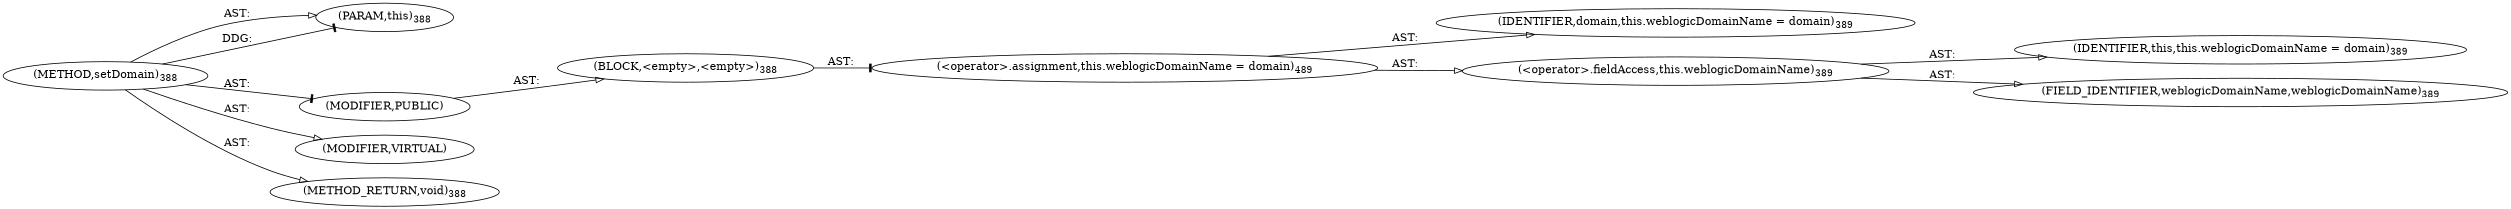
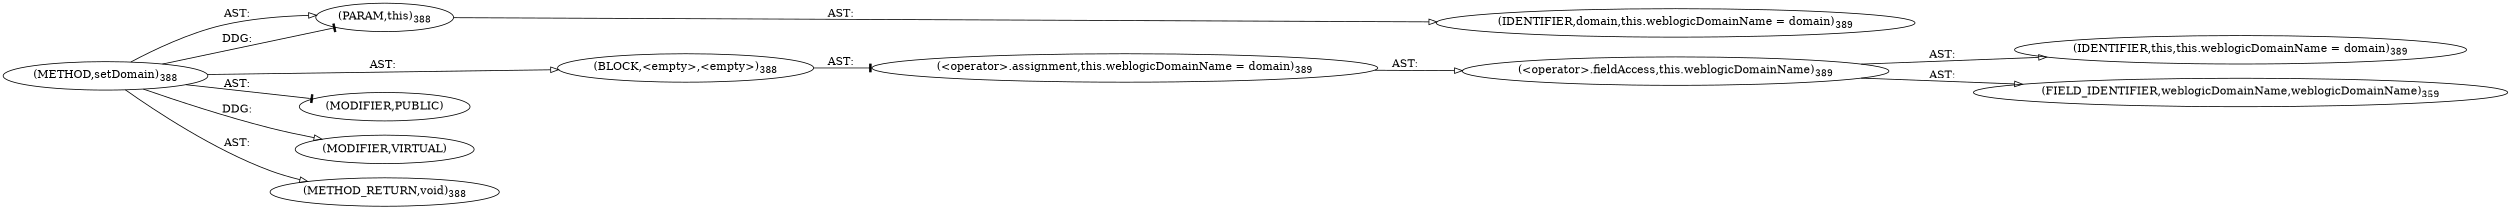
edge "(<operator>.assignment,this.weblogicDomainName = domain)" -> "(IDENTIFIER,domain,this.weblogicDomainName = domain)": now "(PARAM,this)" -> "(IDENTIFIER,domain,this.weblogicDomainName = domain)"
node "(<operator>.assignment,this.weblogicDomainName = domain)": text "489" -> "389"
edge "(MODIFIER,PUBLIC)" -> "(BLOCK,<empty>,<empty>)": now "(METHOD,setDomain)" -> "(BLOCK,<empty>,<empty>)"
node "(FIELD_IDENTIFIER,weblogicDomainName,weblogicDomainName)": text "389" -> "359"
edge "(METHOD,setDomain)" -> "(MODIFIER,VIRTUAL)": label "AST: " -> "DDG: "
